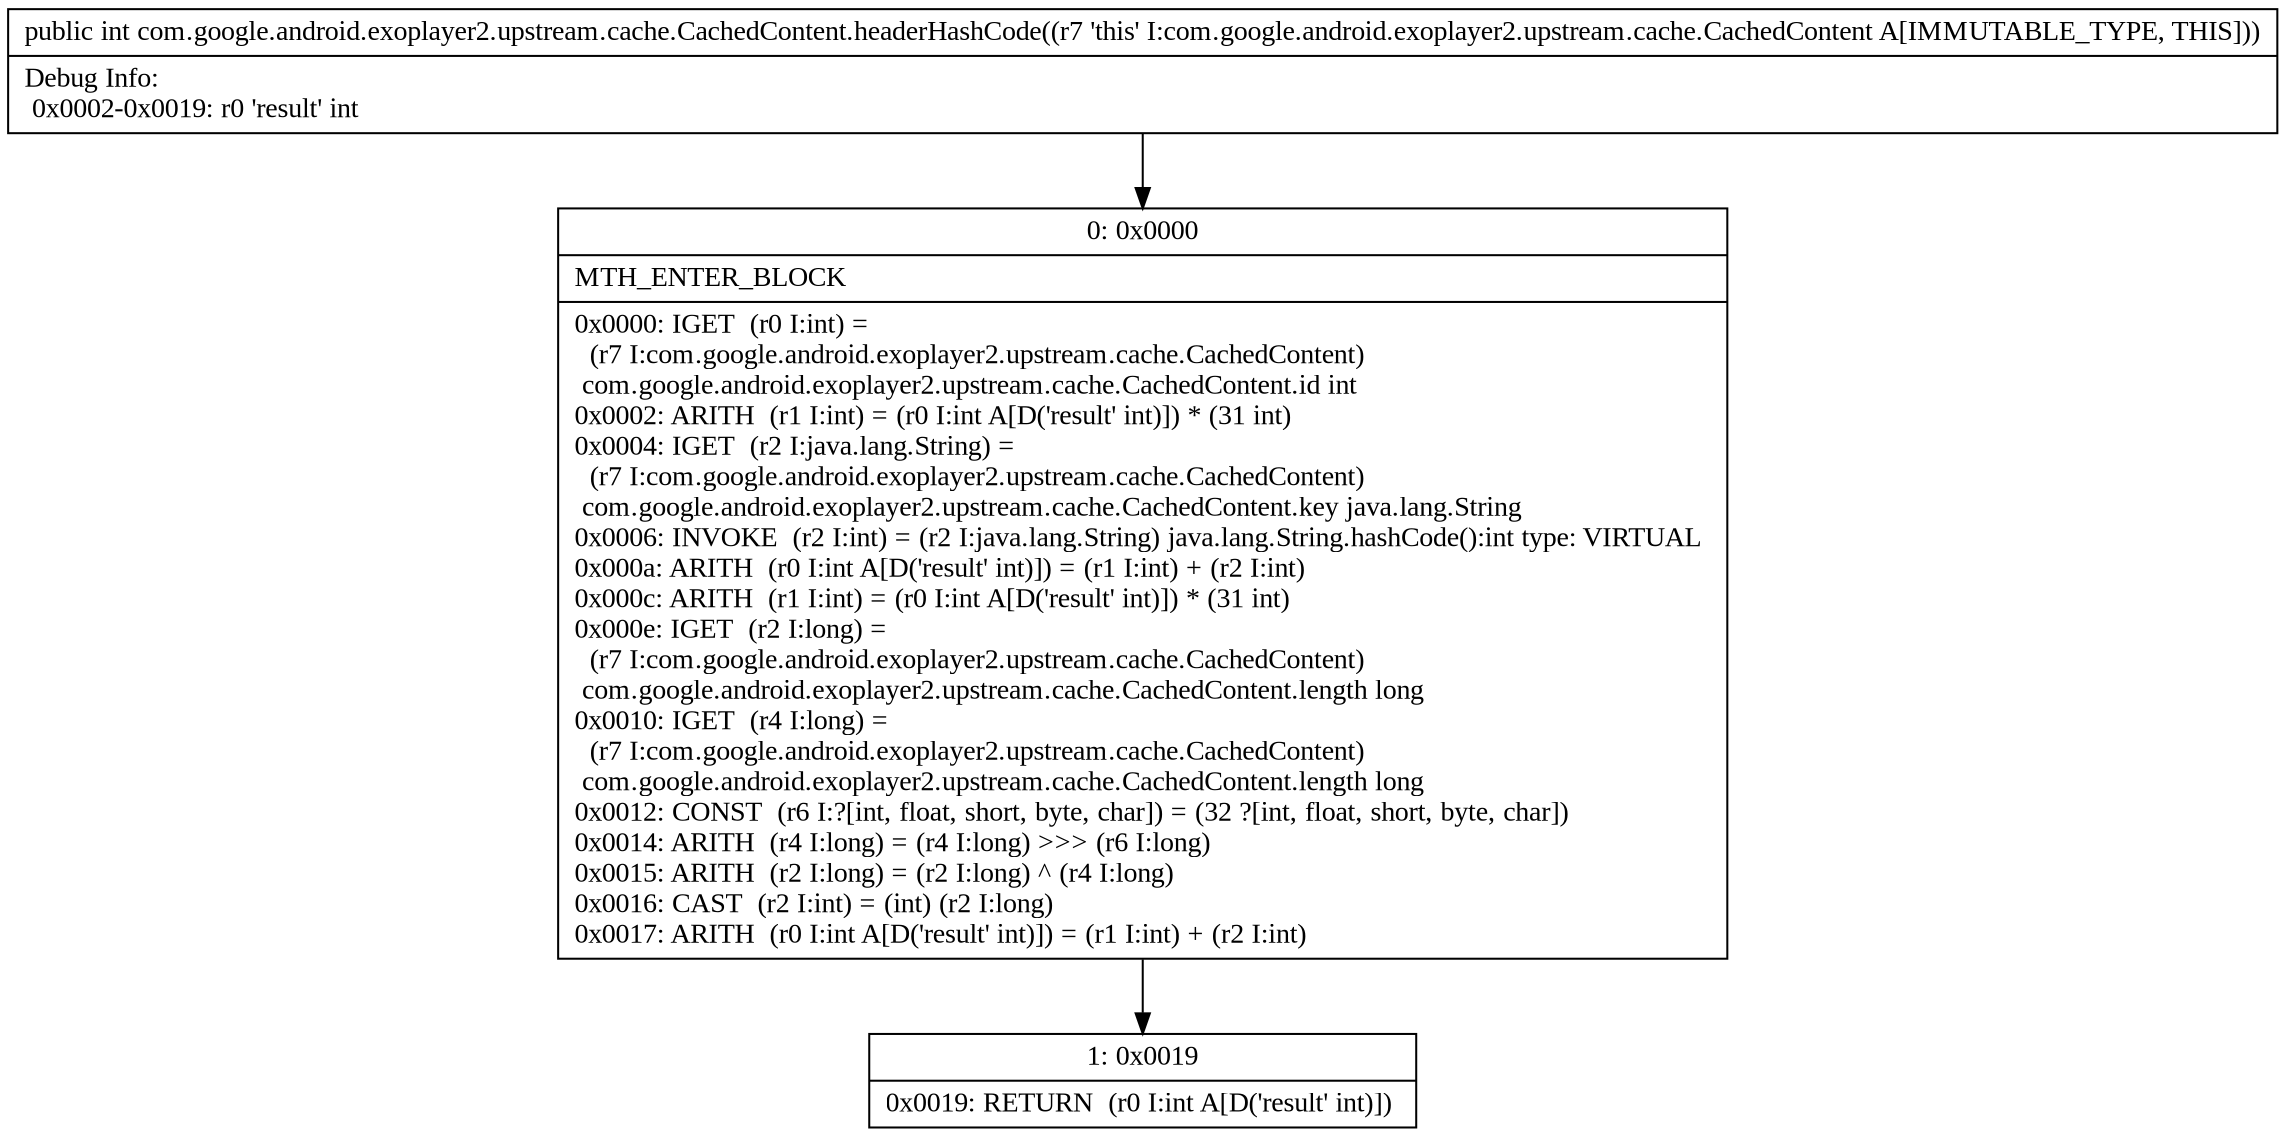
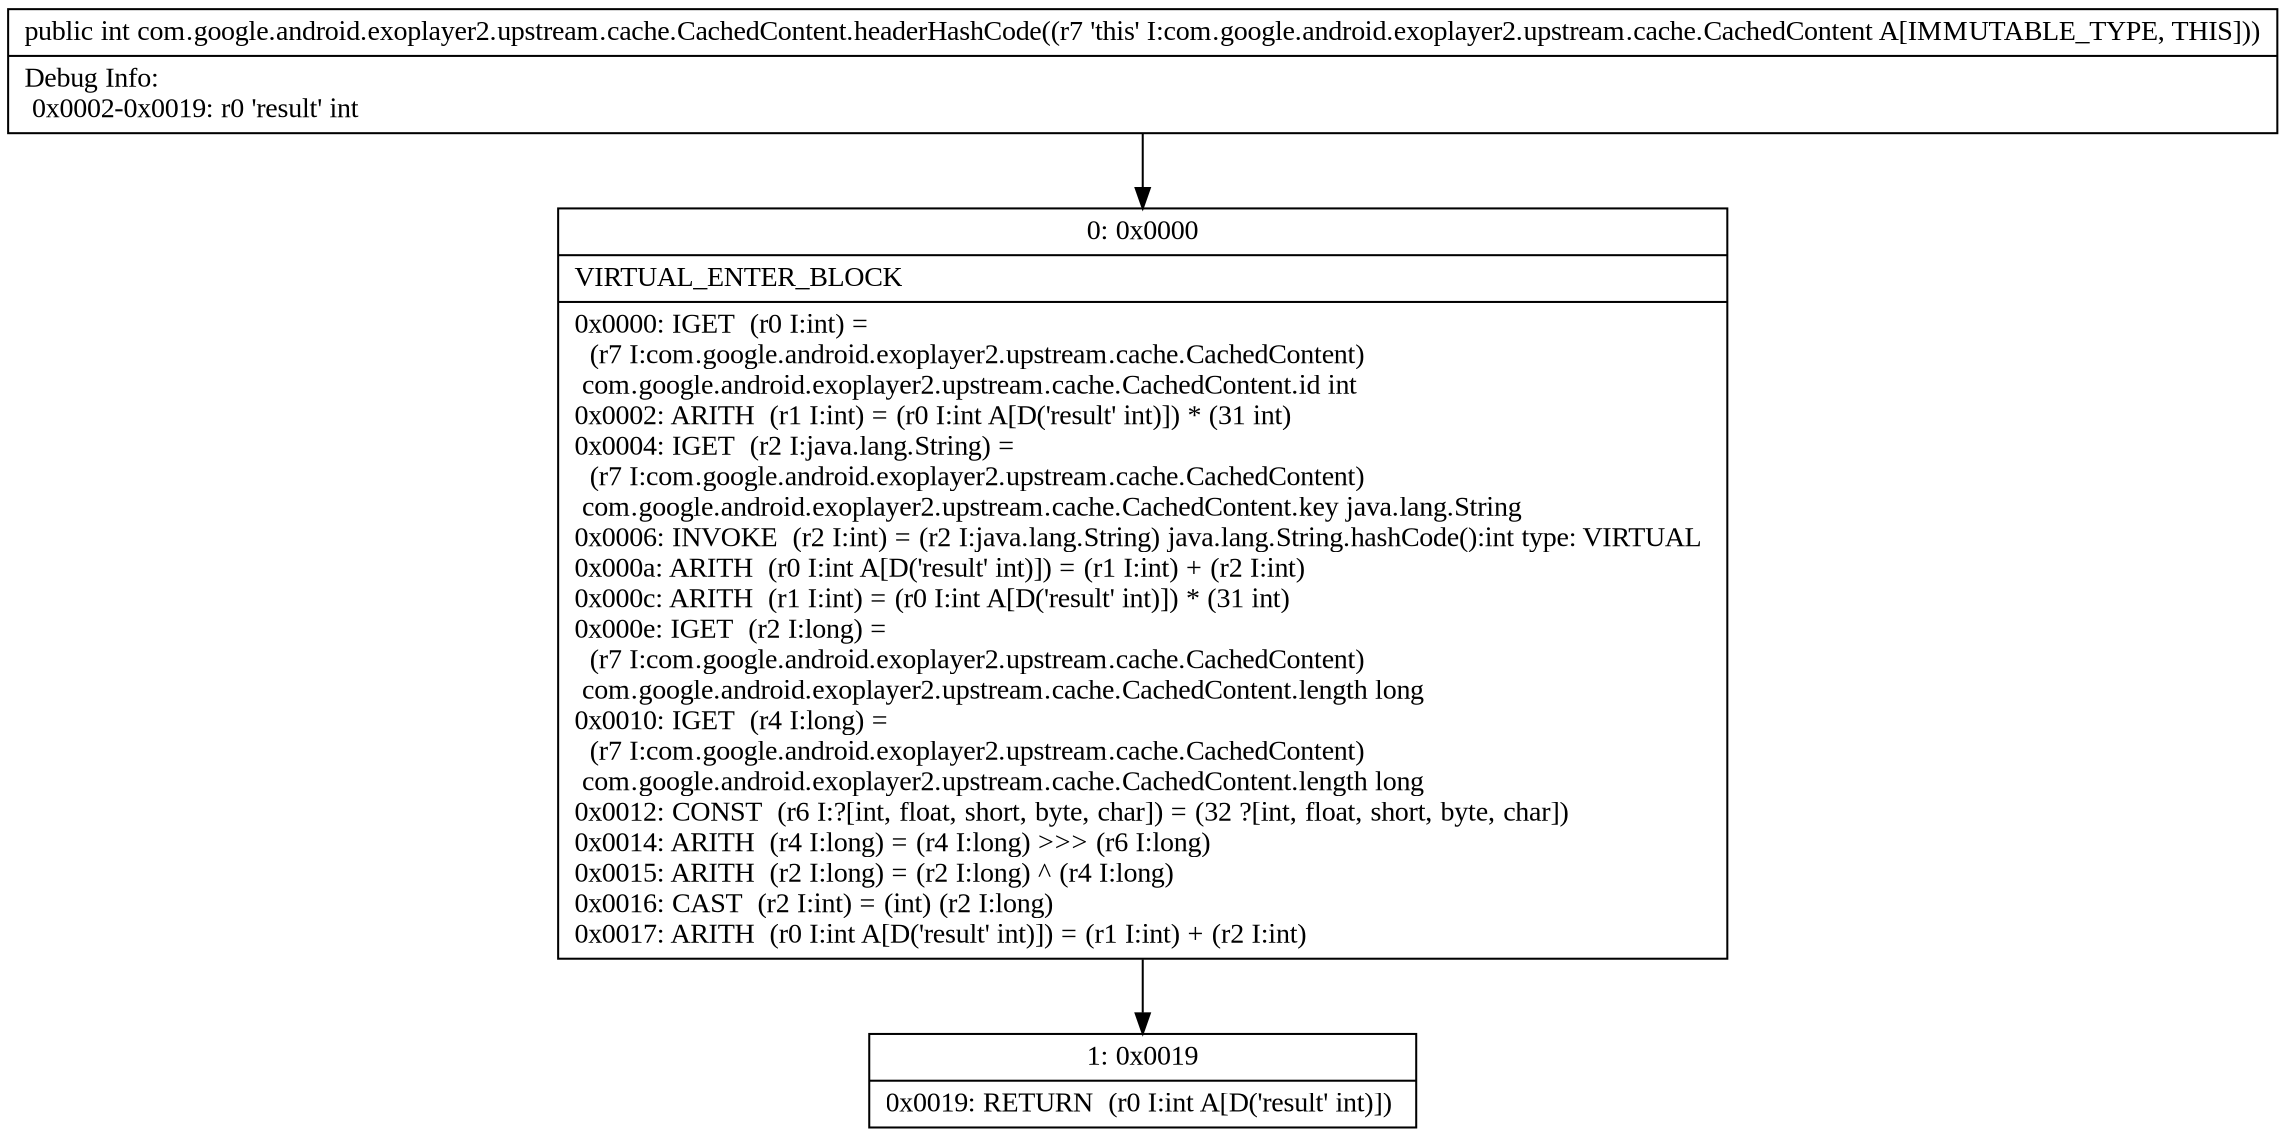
node "0: 0x0000": text "MTH_ENTER_BLOCK" -> "VIRTUAL_ENTER_BLOCK"
